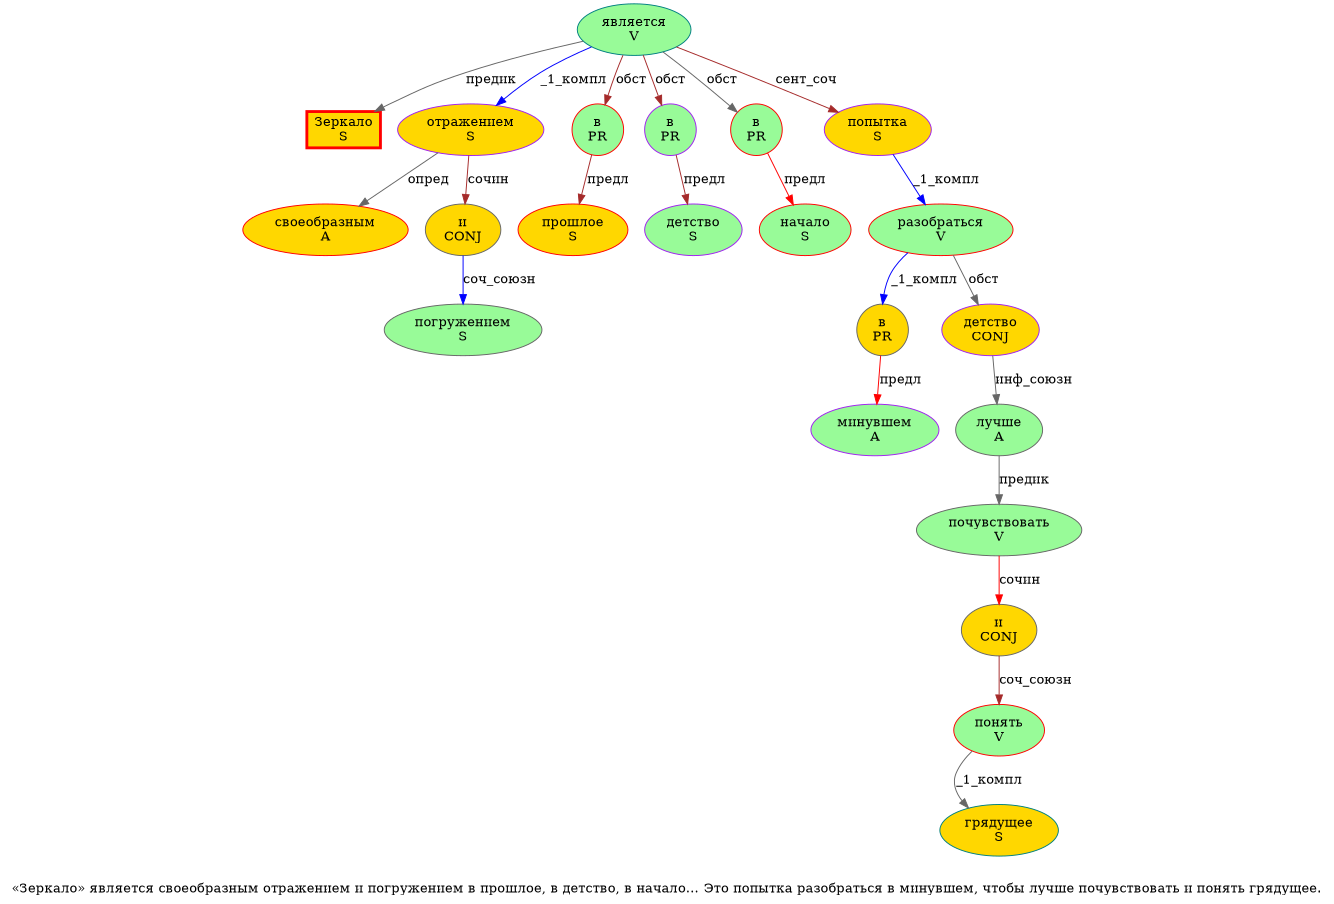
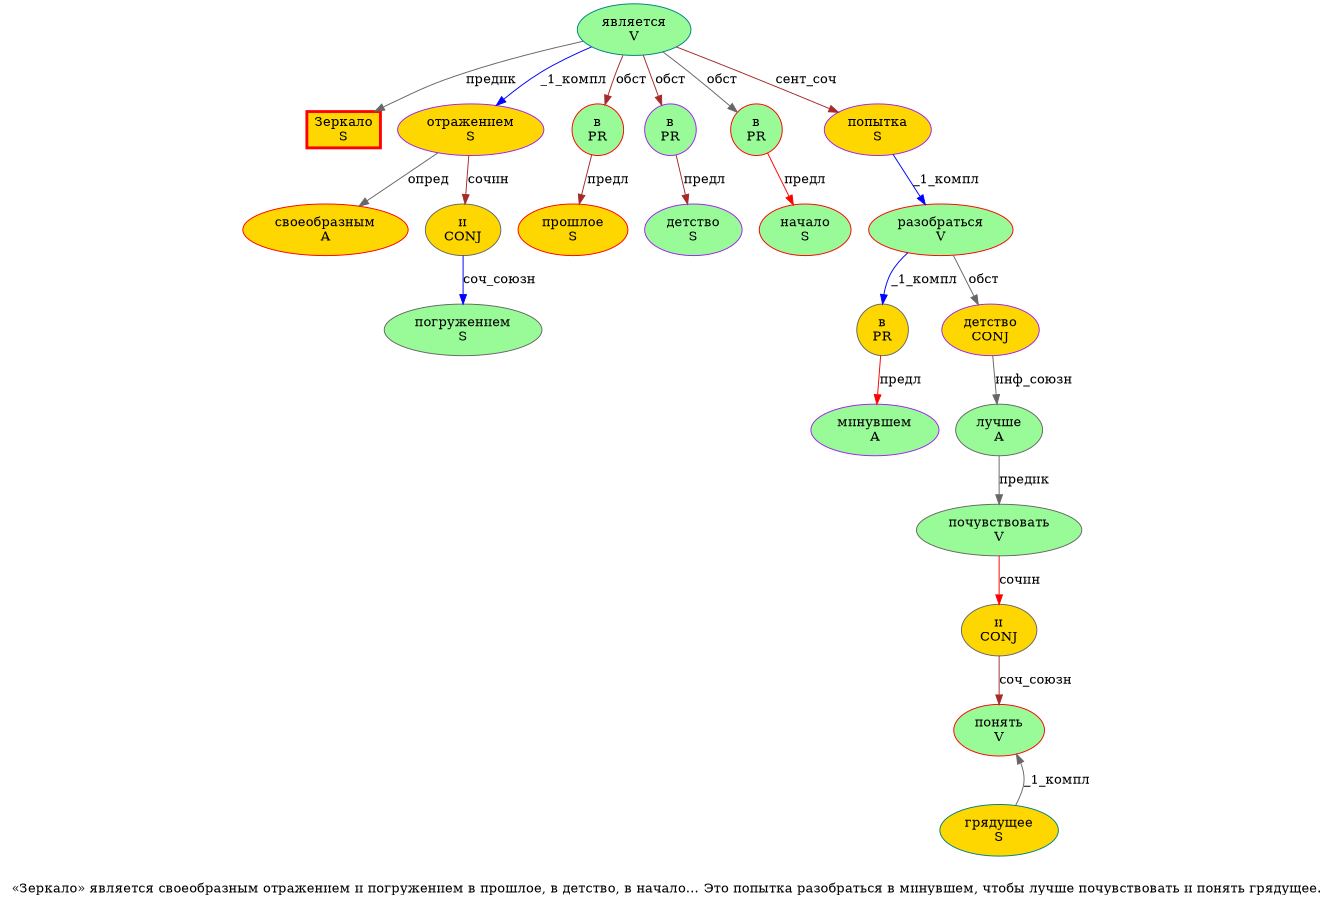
edge "понять V" -> "грядущее S": reversed
